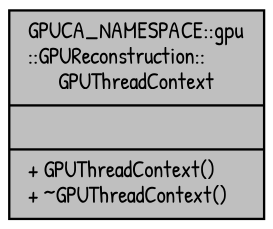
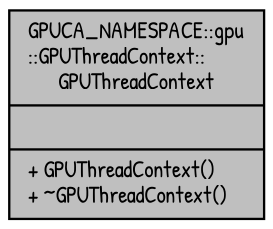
node "GPUCA_NAMESPACE::gpu": text "::GPUReconstruction::" -> "::GPUThreadContext::"
